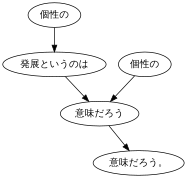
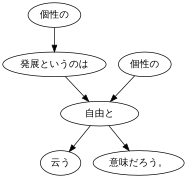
node "意味だろう": label "意味だろう" -> "自由と"
node "云う": added
